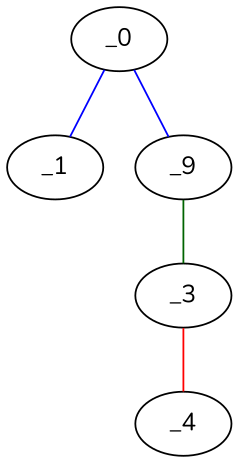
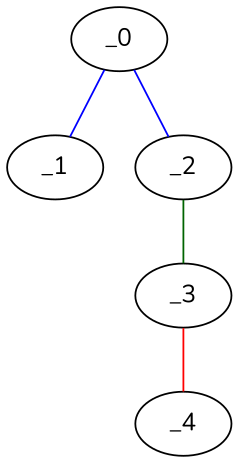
node "_9": label "_9" -> "_2"
